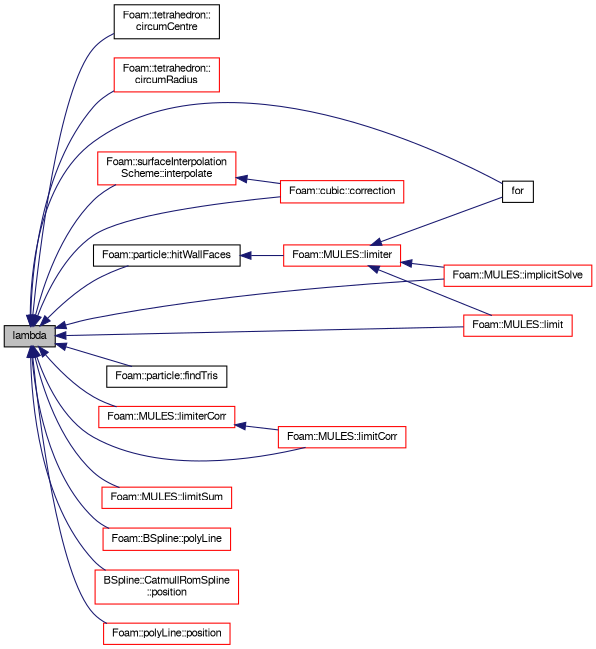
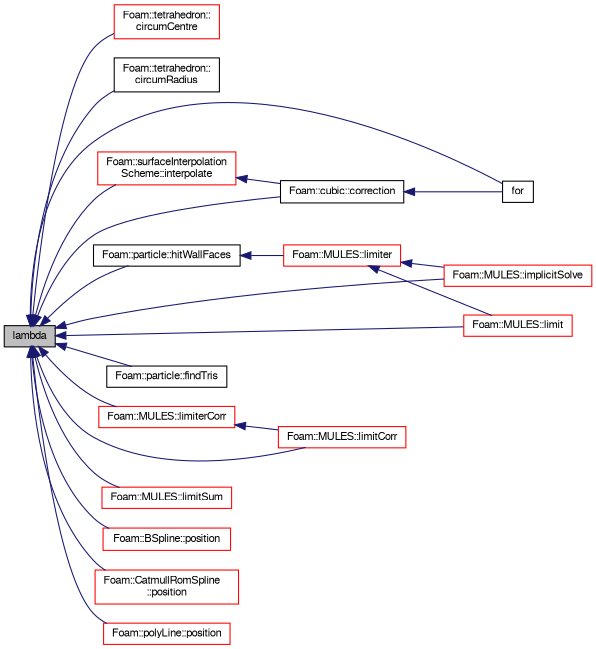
node "Foam::tetrahedron:: circumCentre": color black -> red
node "Foam::tetrahedron:: circumRadius": color red -> black
node "Foam::cubic::correction": color red -> black
edge "for" -> "Foam::MULES::limiter": now "for" -> "Foam::cubic::correction"
node "Foam::BSpline::polyLine": label "Foam::BSpline::polyLine" -> "Foam::BSpline::position"
node "BSpline::CatmullRomSpline ::position": label "BSpline::CatmullRomSpline ::position" -> "Foam::CatmullRomSpline ::position"
